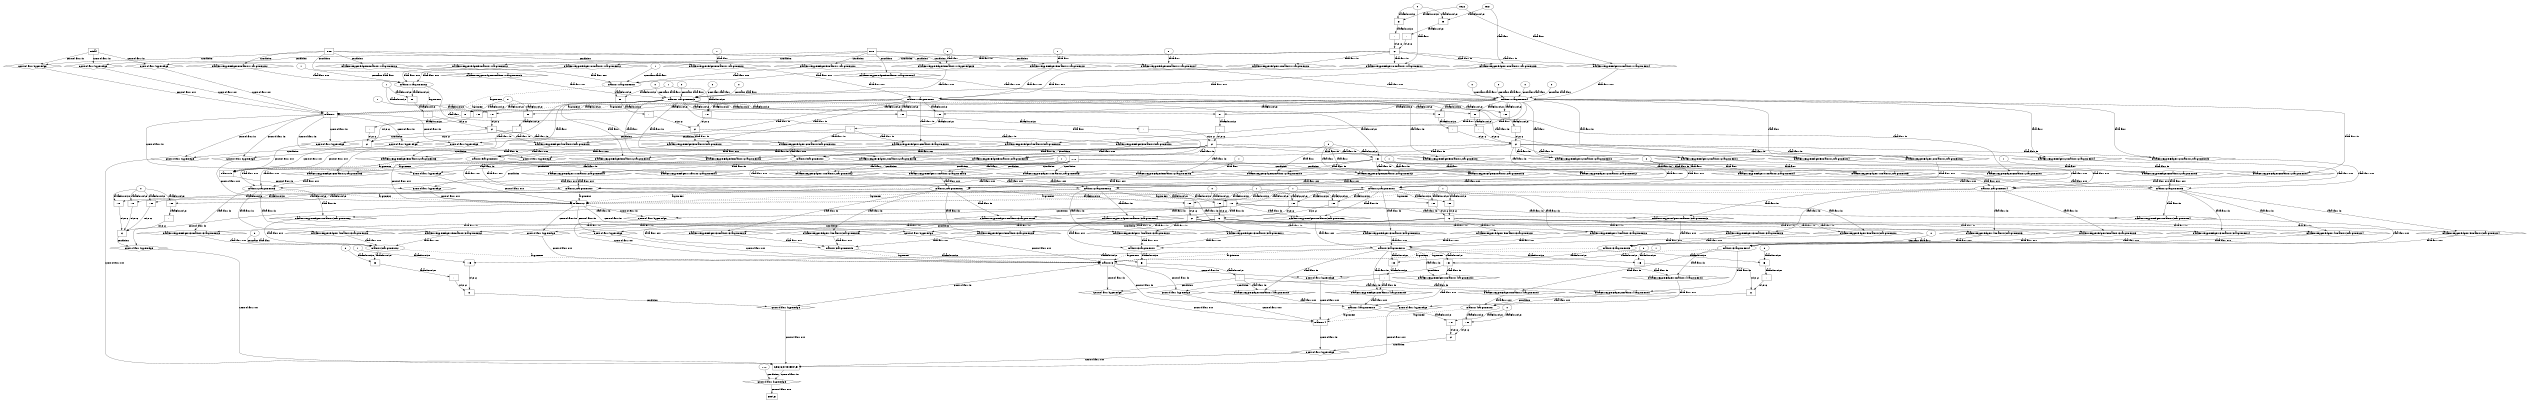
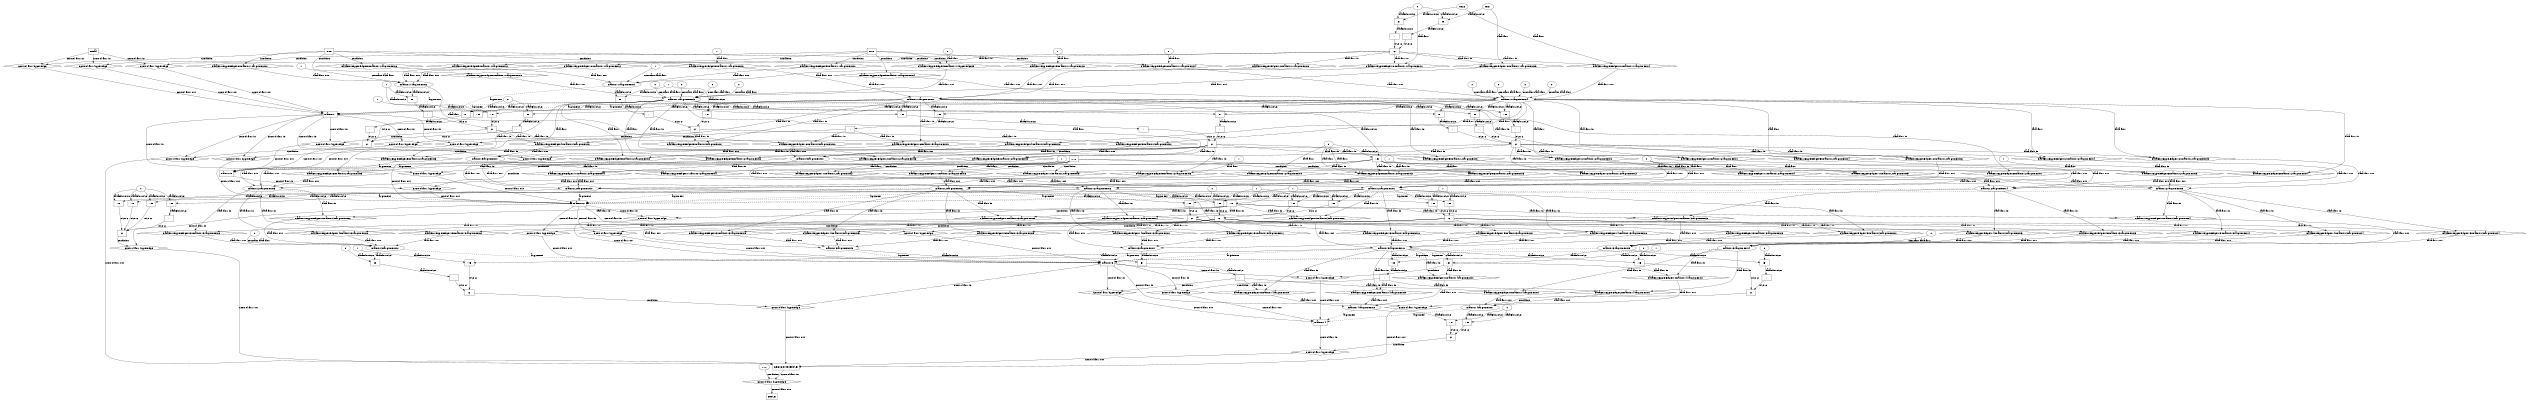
edge "DataFowHyperEdge_3_main_s19_argument_1" -> "main_s19_argument_1": removed, label "data flow out"
edge "main_s12_argument_4" -> "DataFowHyperEdge_13_main_s13_argument_3": removed, label "data flow in"
